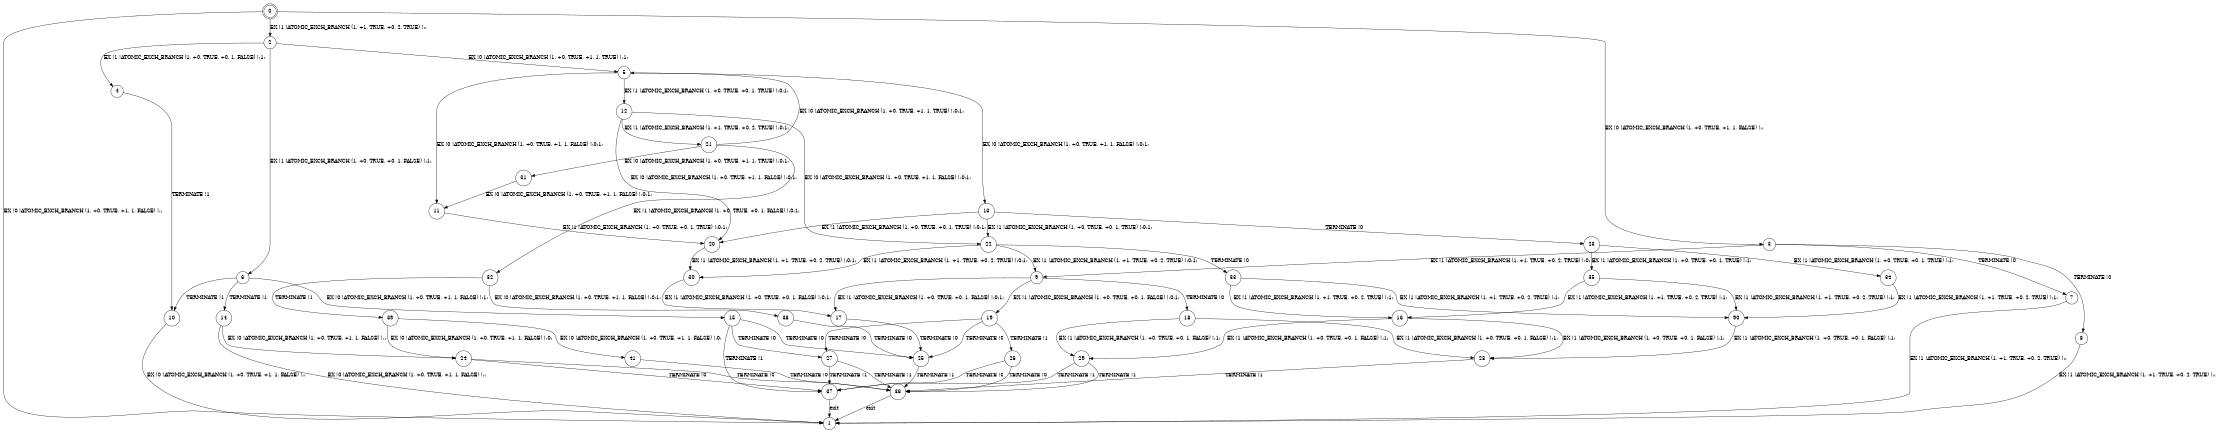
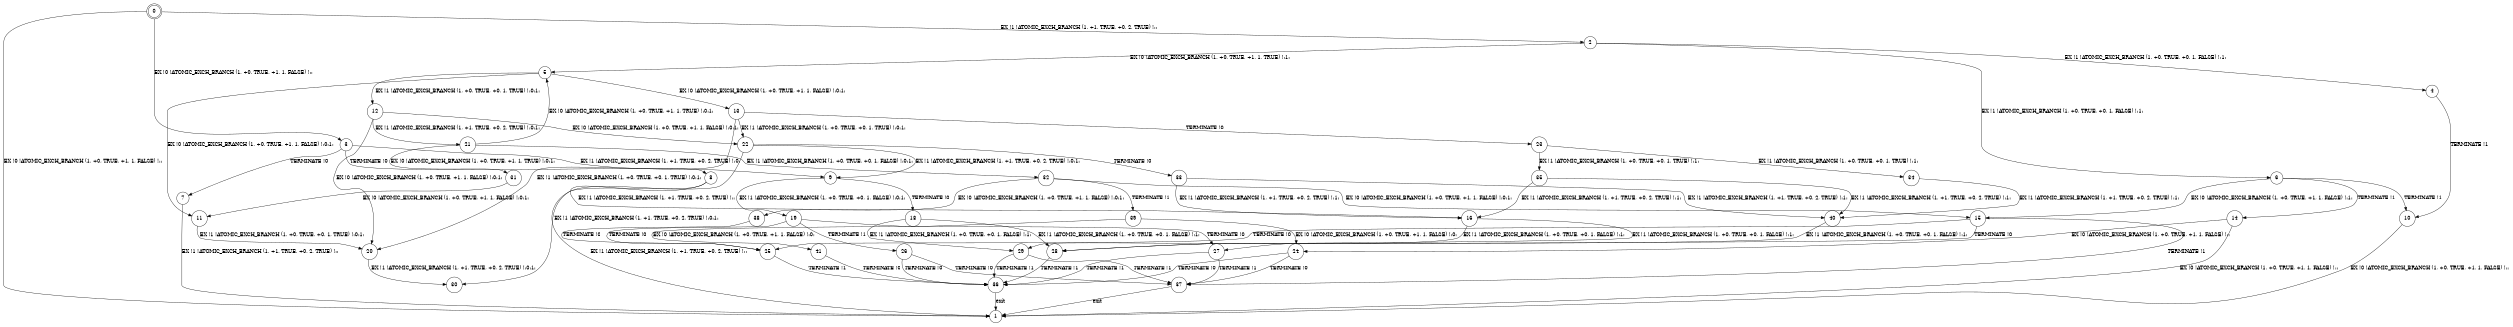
edge "32" -> "15": added, label "EX !0 !ATOMIC_EXCH_BRANCH (1, +0, TRUE, +1, 1, FALSE) !:0:1:"
edge "8" -> "16": added, label "EX !1 !ATOMIC_EXCH_BRANCH (1, +1, TRUE, +0, 2, TRUE) !::"
node "17": removed
node "90": label "90" -> "40"
